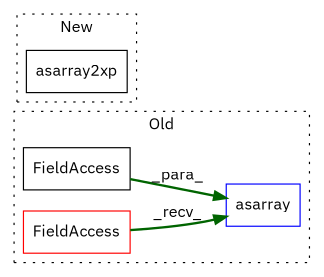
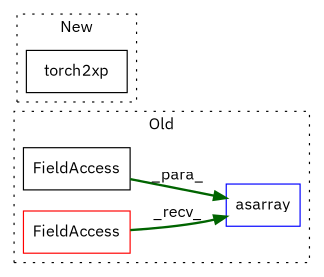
node "asarray2xp": label "asarray2xp" -> "torch2xp"
